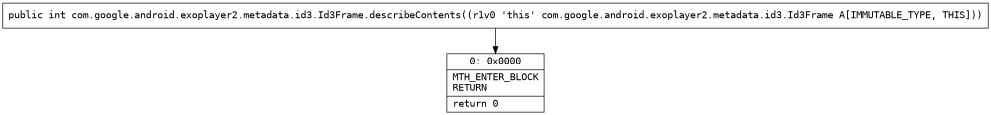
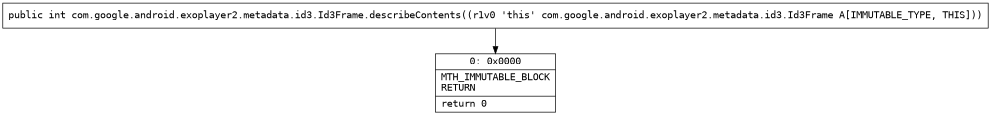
node "0: 0x0000": text "MTH_ENTER_BLOCK" -> "MTH_IMMUTABLE_BLOCK"
